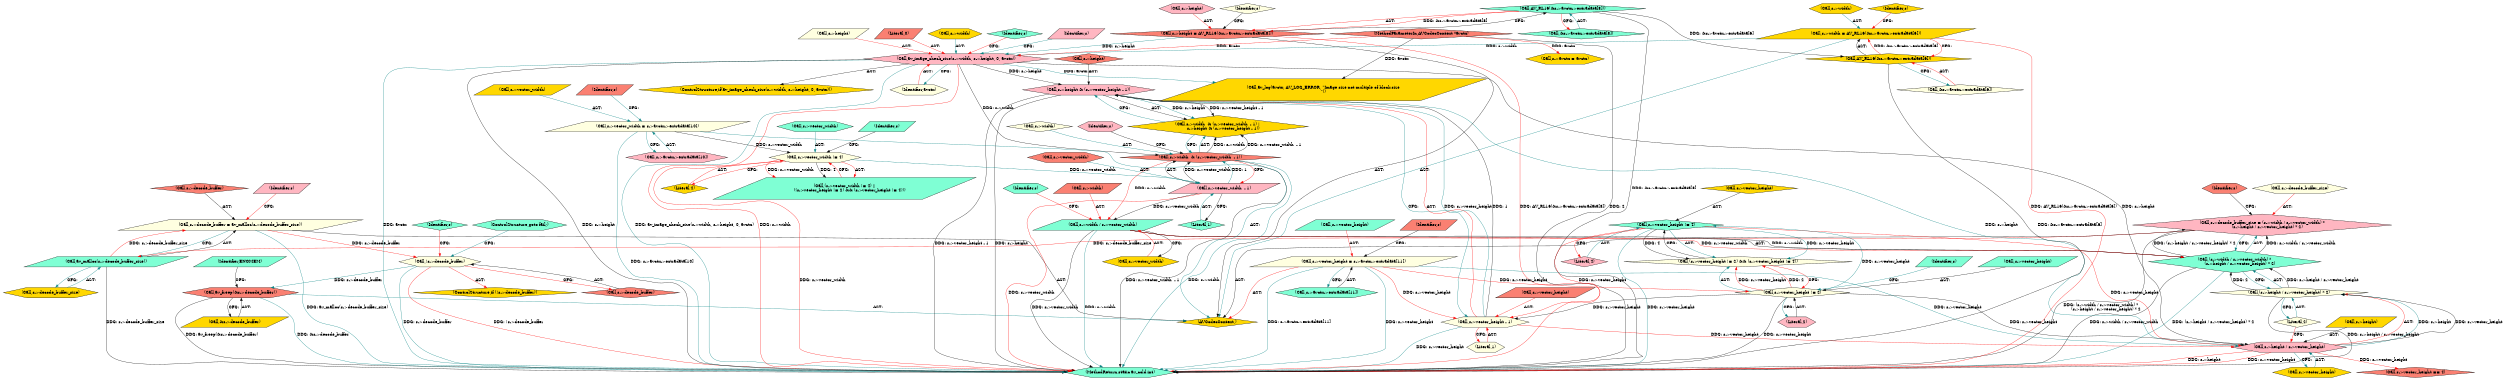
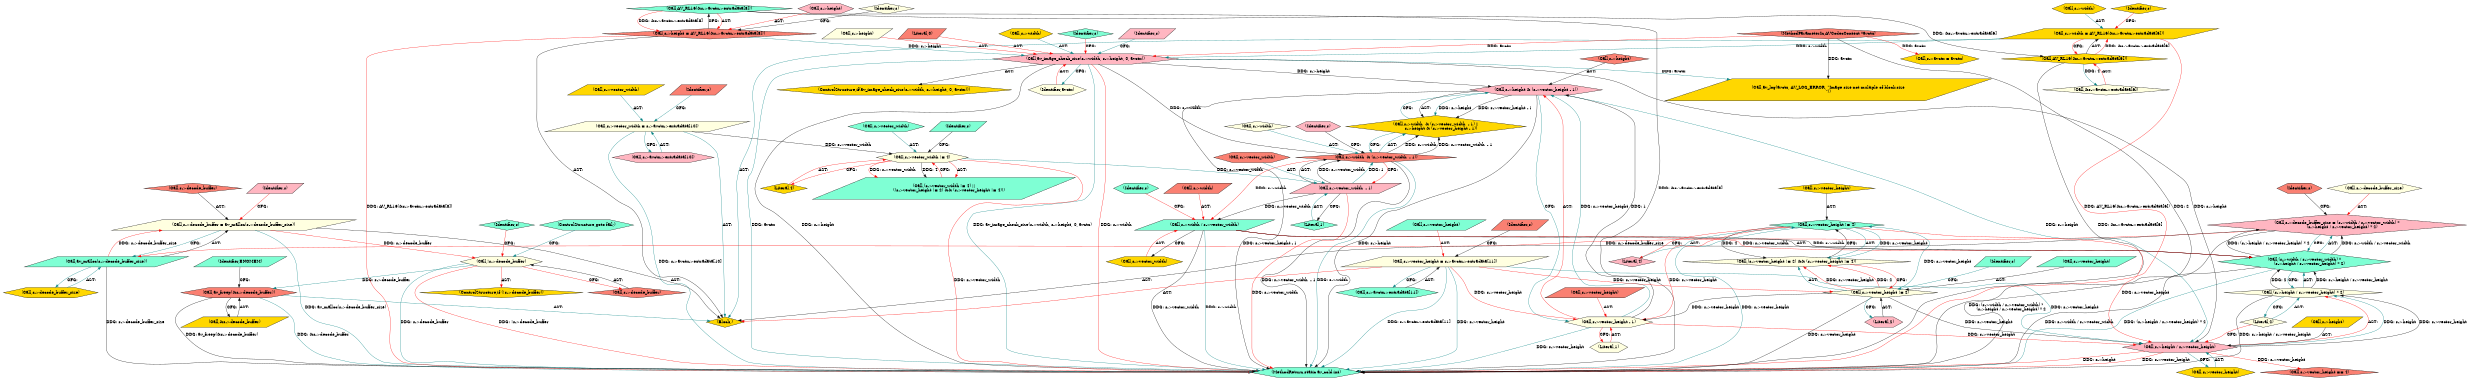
node "(Call,&s->avctx->extradata[8])": removed
edge "(Call,AV_RL16(&s->avctx->extradata[6]))" -> "(Call,&s->avctx->extradata[6])": label "CFG: " -> "DDG: 4"
node "(AVCodecContext,)": label "(AVCodecContext,)" -> "(Block,)"
